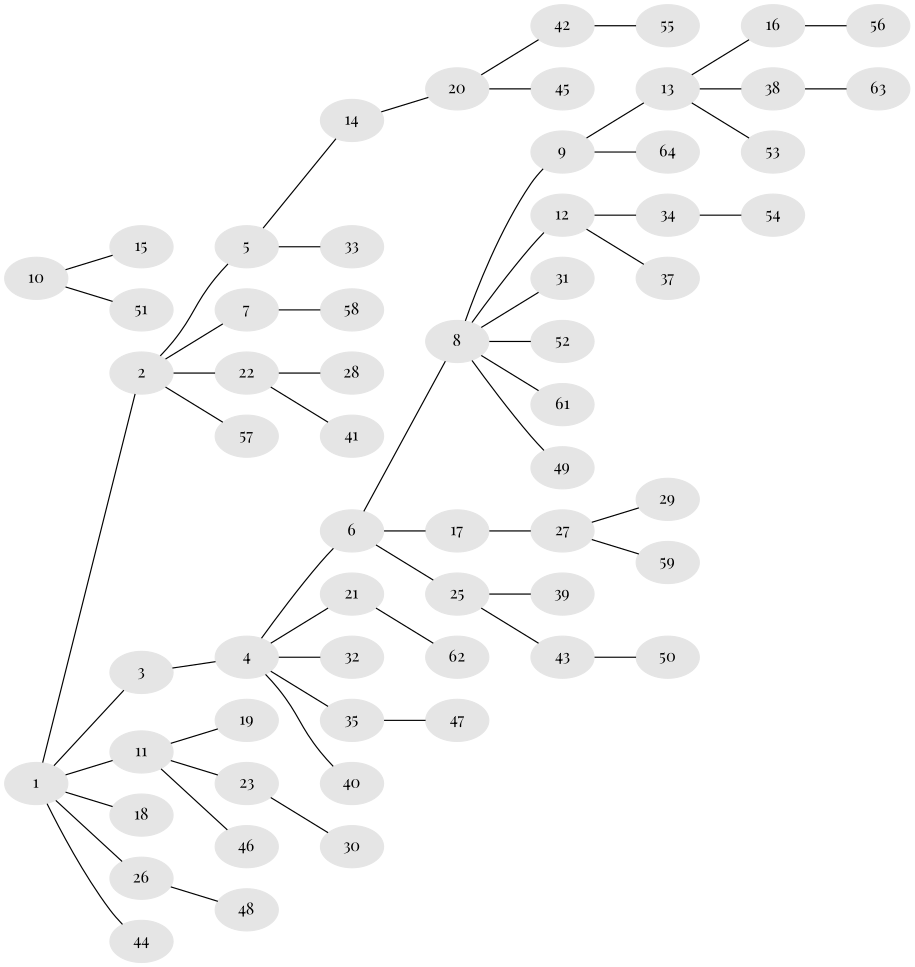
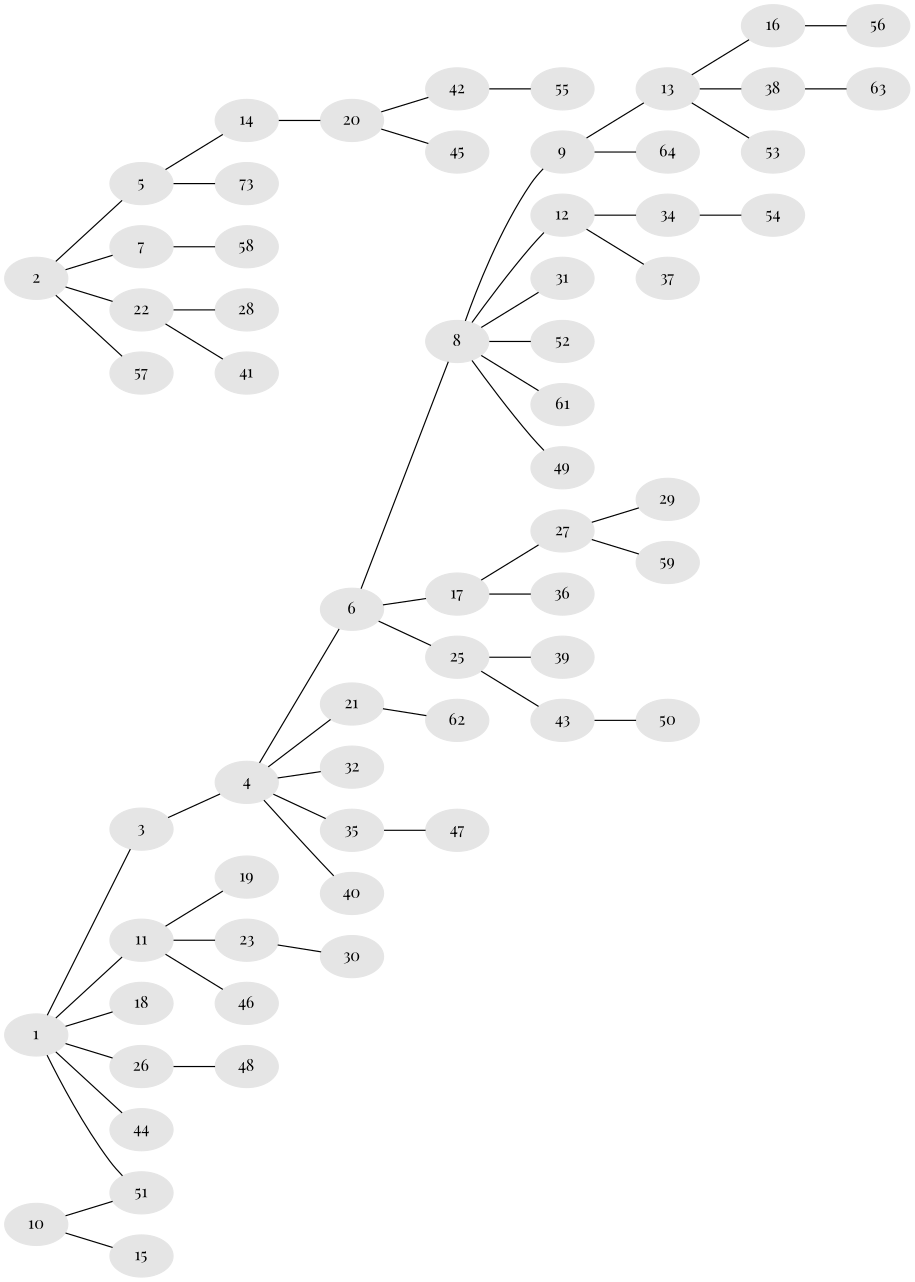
node "33": label "33" -> "73"
edge "2" -- "1": now "51" -- "1"
node "36": added
